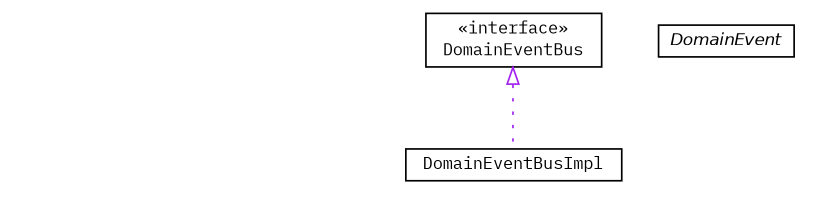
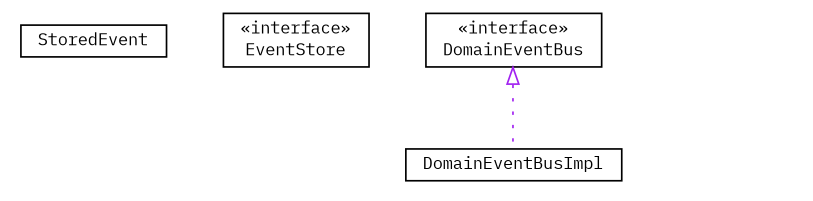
node "StoredEvent": added
node "EventStore": added
node "DomainEvent": removed
